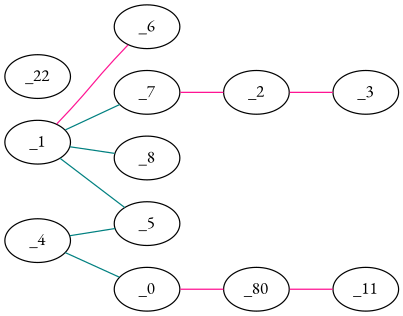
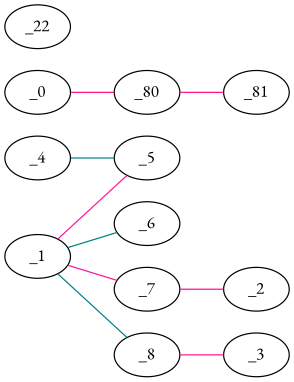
edge "_6" -- "_1": color deeppink -> teal
edge "_2" -- "_3": now "_8" -- "_3"
edge "_7" -- "_1": color teal -> deeppink
edge "_1" -- "_5": color teal -> deeppink
edge "_4" -- "_0": removed
node "_11": label "_11" -> "_81"
